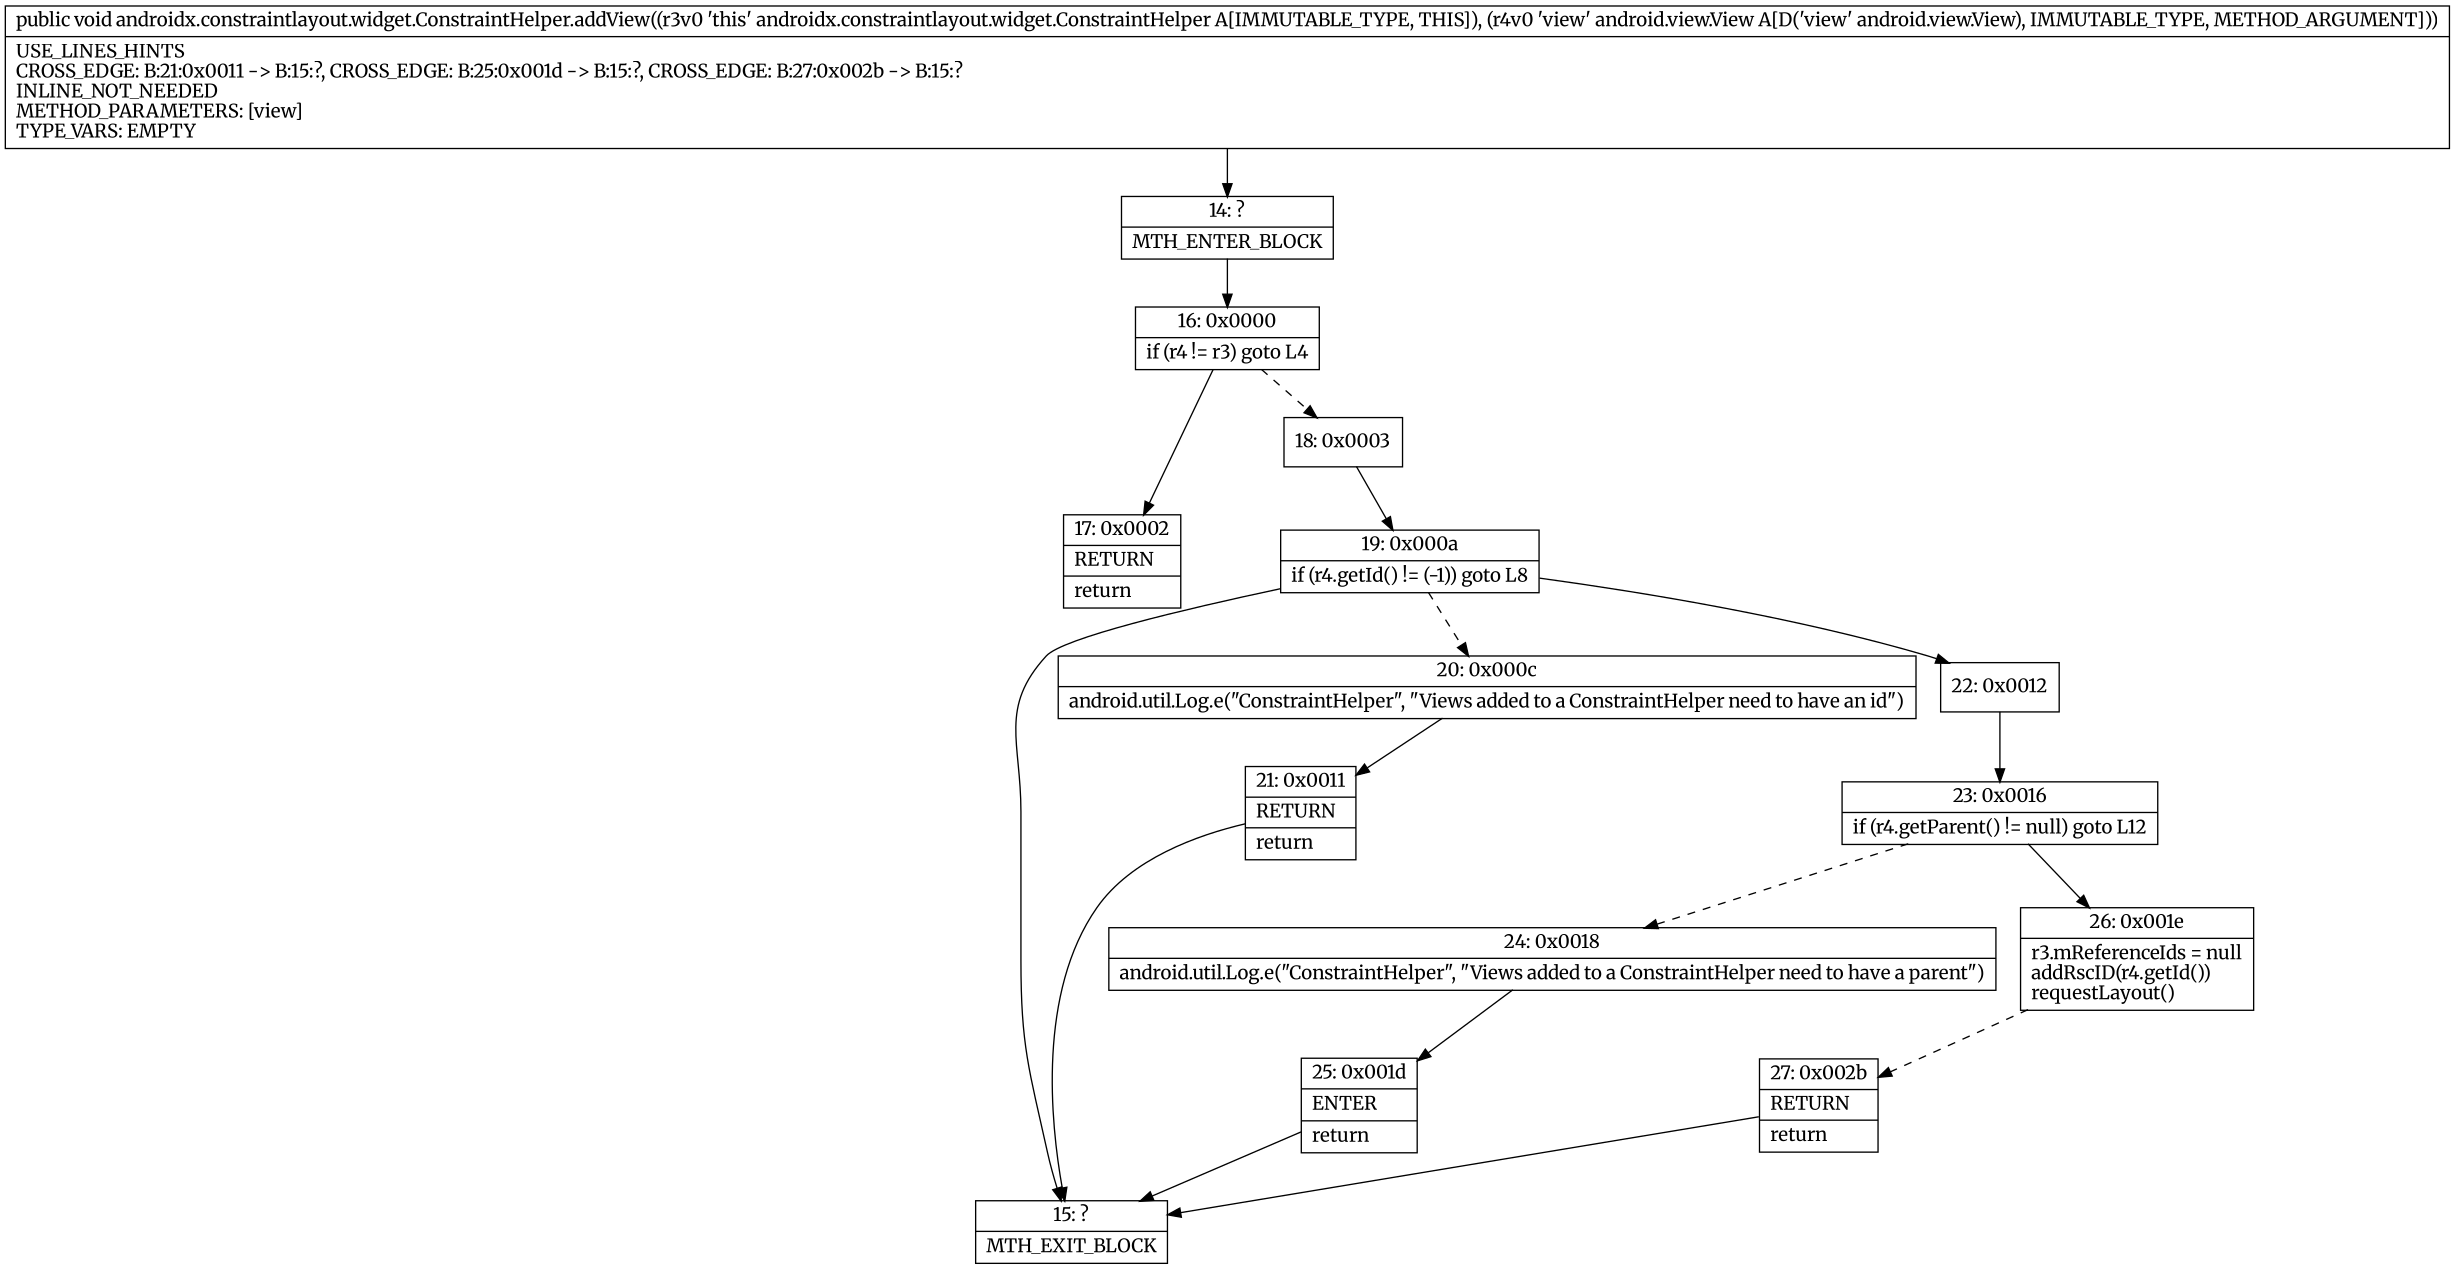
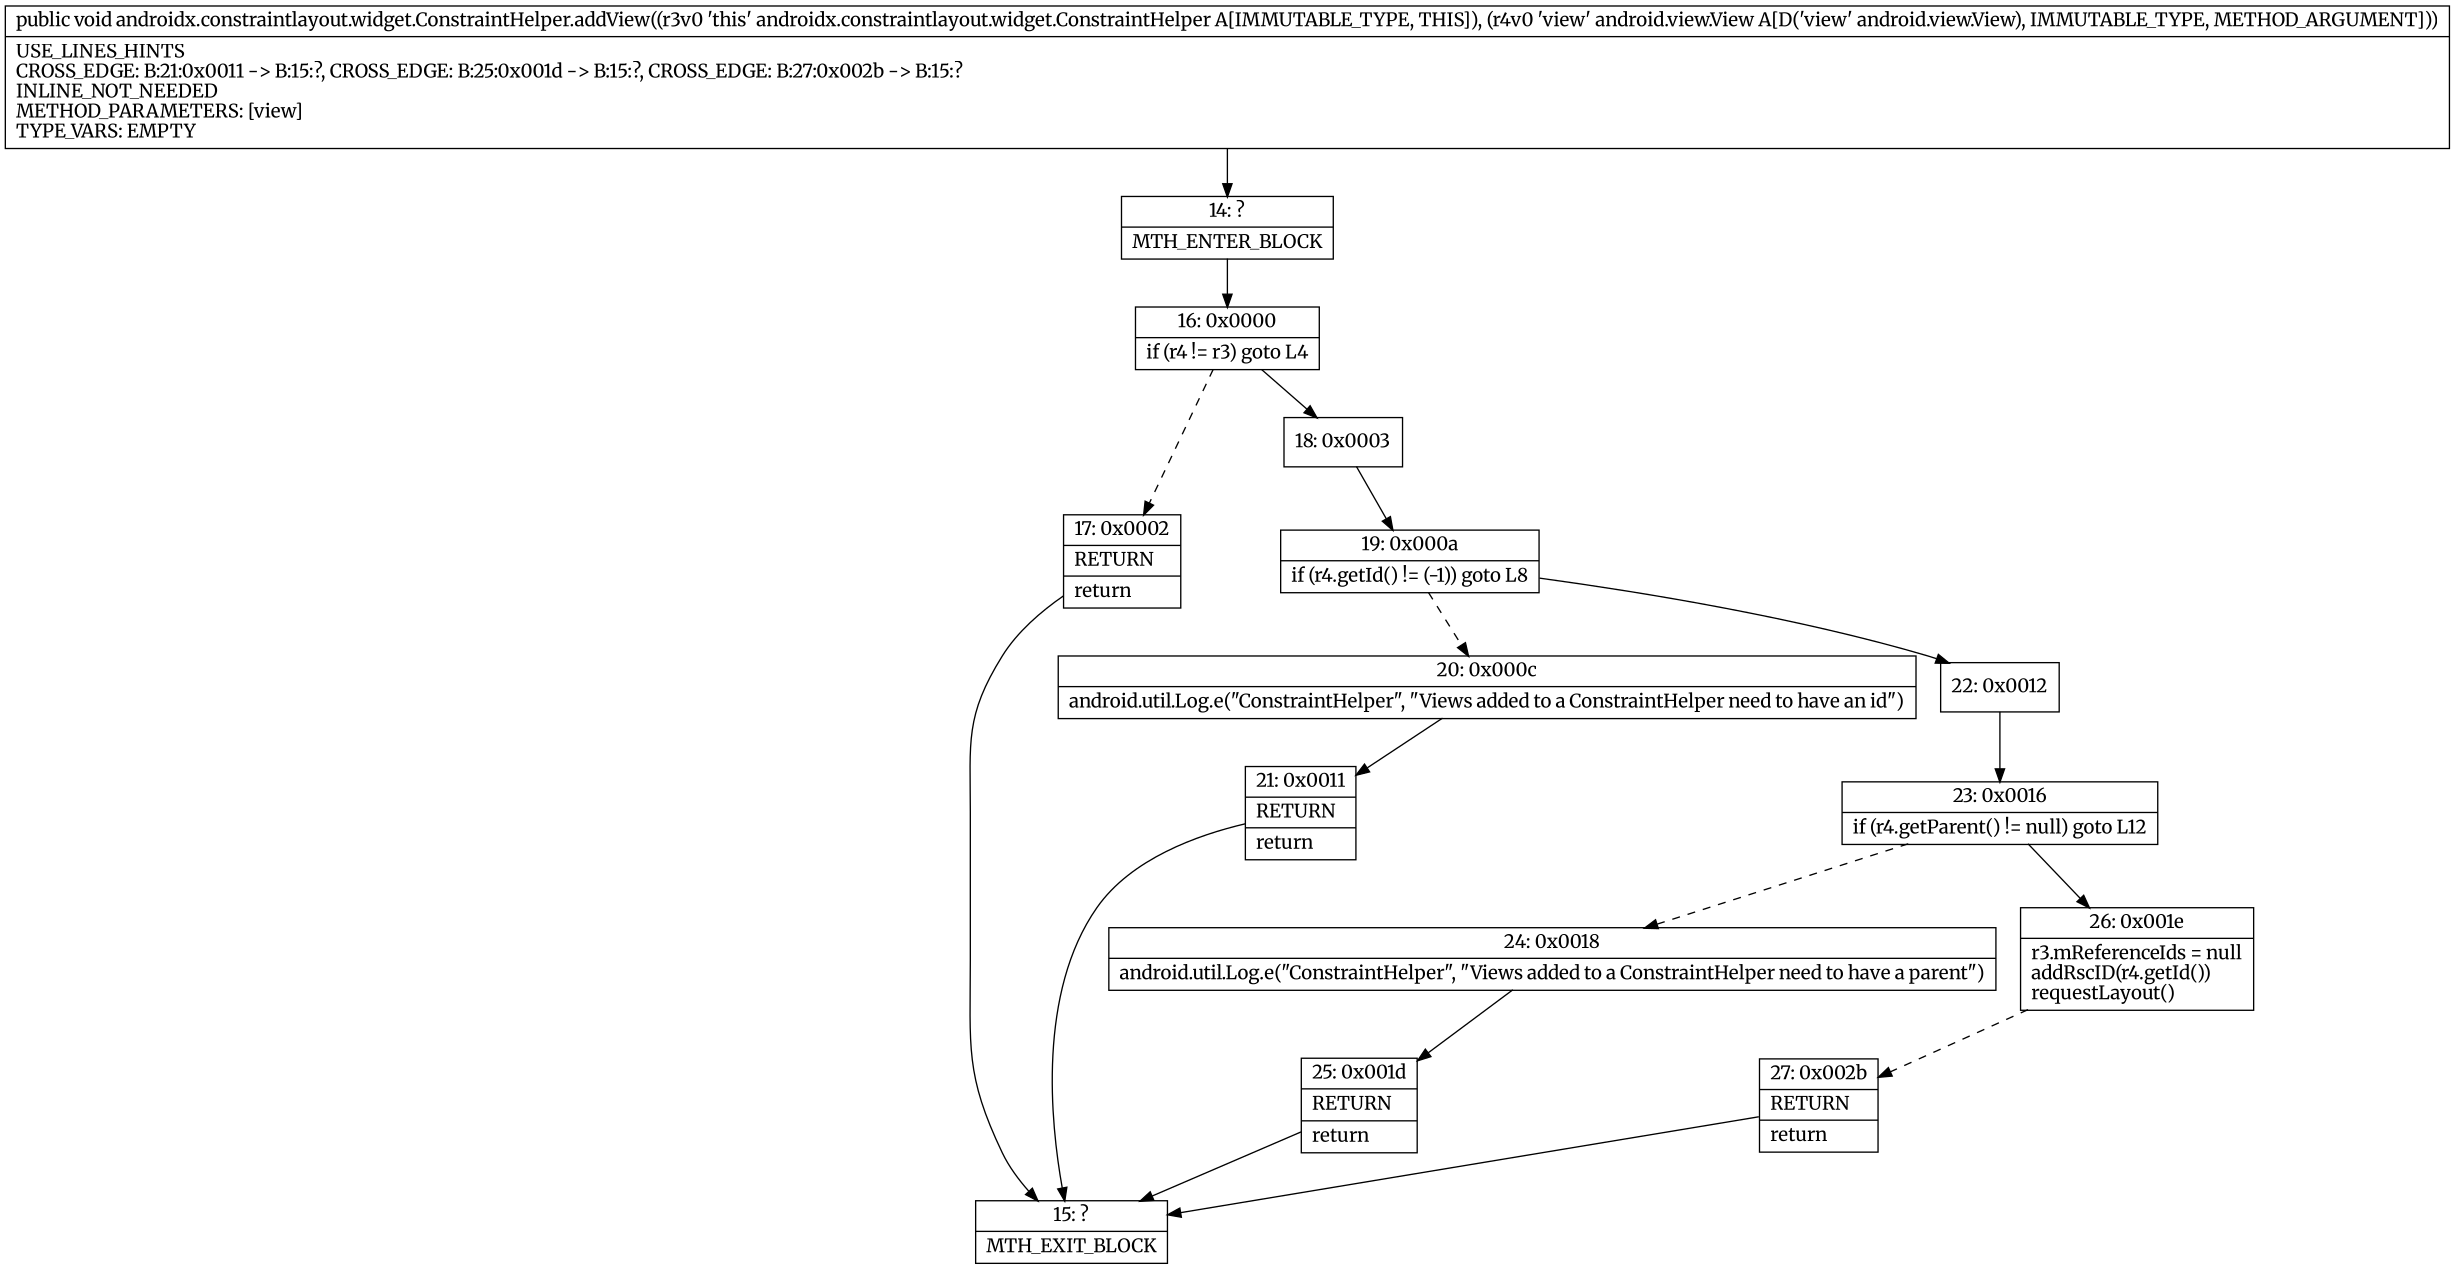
edge "16: 0x0000" -> "18: 0x0003": style dashed -> solid
edge "16: 0x0000" -> "17: 0x0002": style solid -> dashed
edge "19: 0x000a" -> "15: ?": now "17: 0x0002" -> "15: ?"
node "25: 0x001d": text "ENTER" -> "RETURN"
